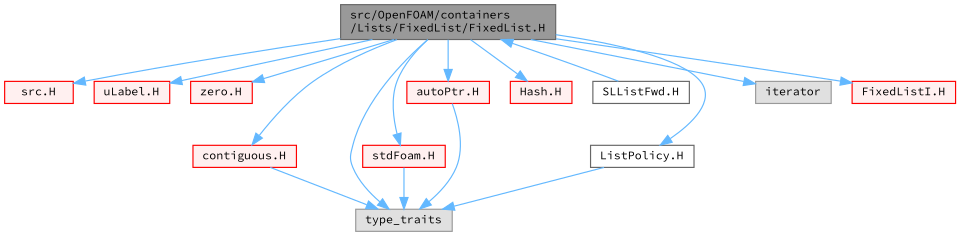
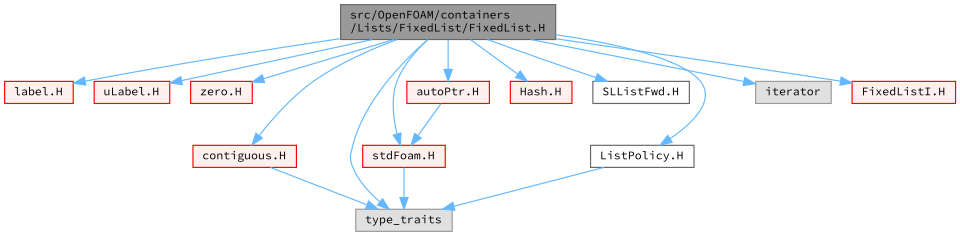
edge "SLListFwd.H" -> "src/OpenFOAM/containers /Lists/FixedList/FixedList.H": reversed
node "src.H": label "src.H" -> "label.H"
edge "autoPtr.H" -> "type_traits": now "autoPtr.H" -> "stdFoam.H"
